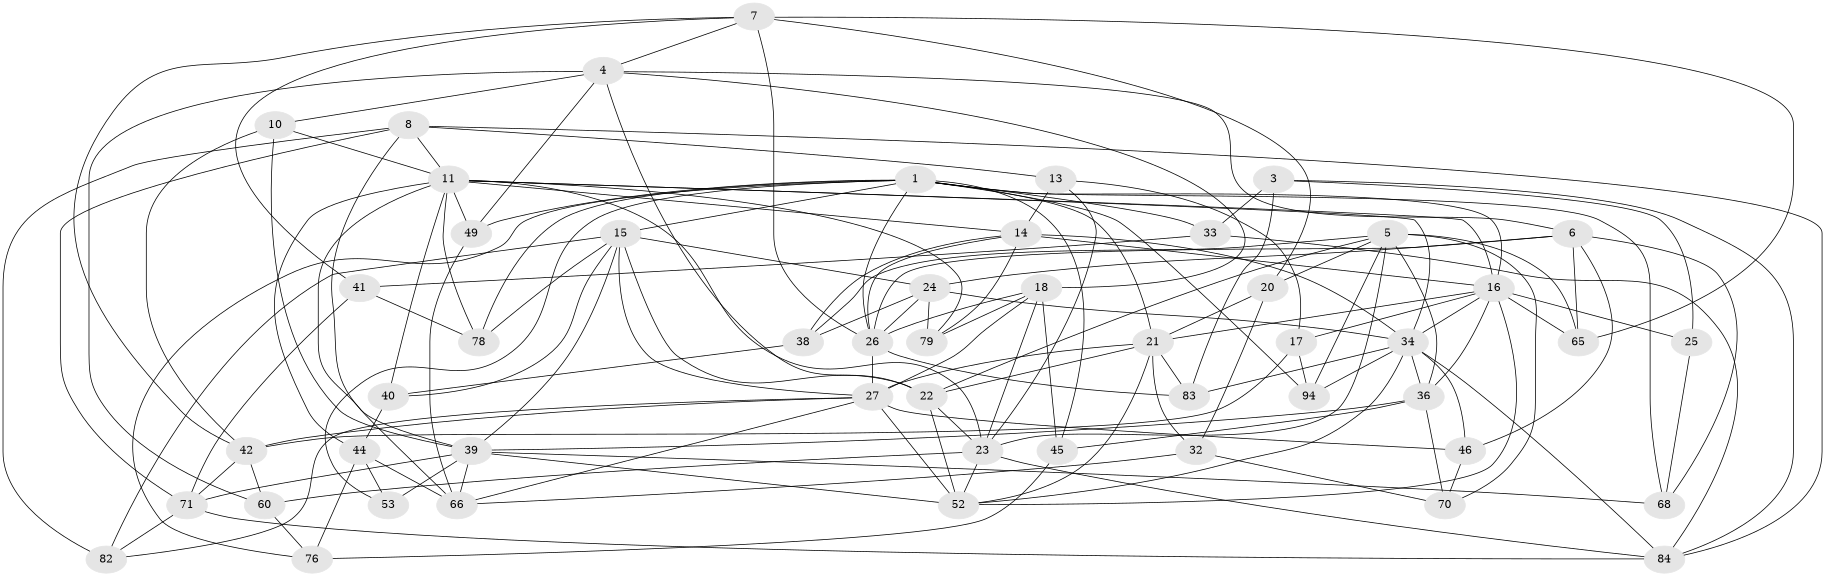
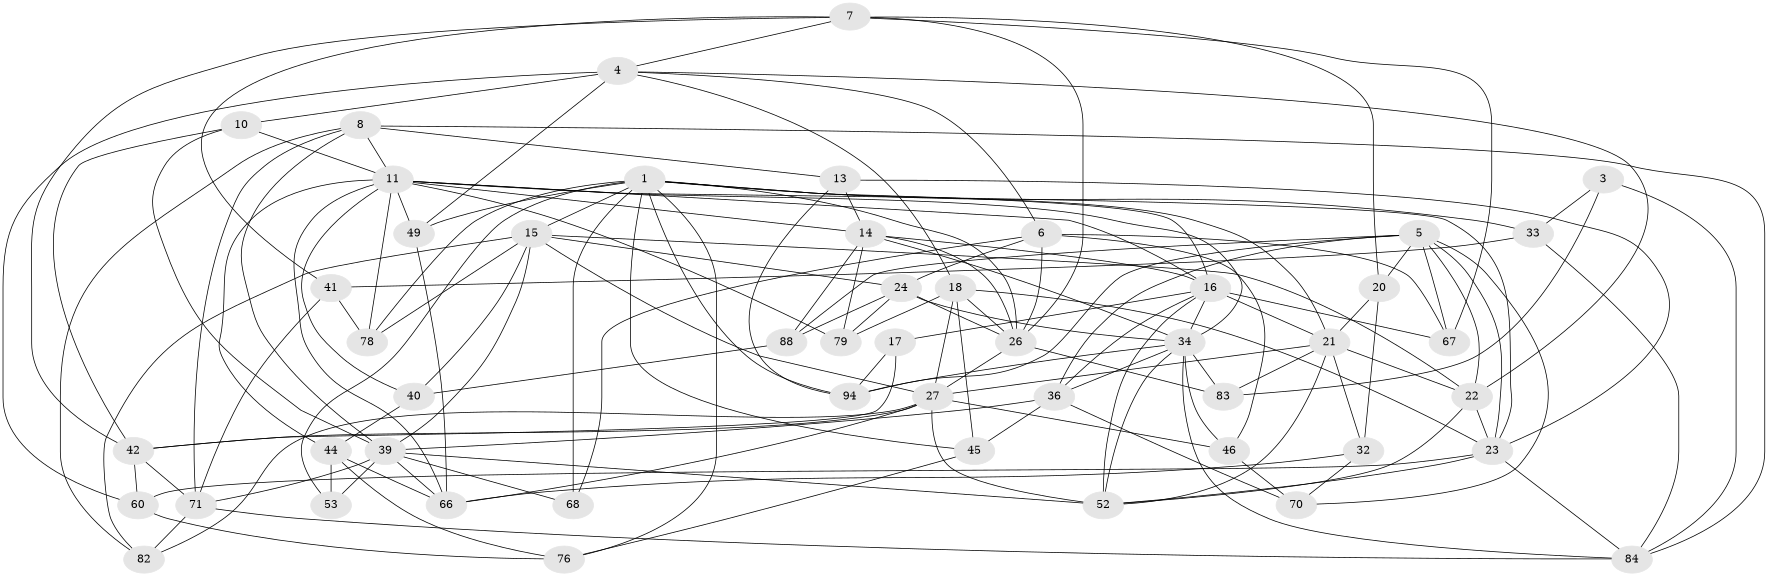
edge "13" -- "17": now "13" -- "94"
node "38": label "38" -> "88"
node "65": label "65" -> "67"
node "25": removed
